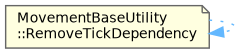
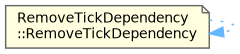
node "MovementBaseUtility ::RemoveTickDependency": label "MovementBaseUtility ::RemoveTickDependency" -> "RemoveTickDependency ::RemoveTickDependency"
